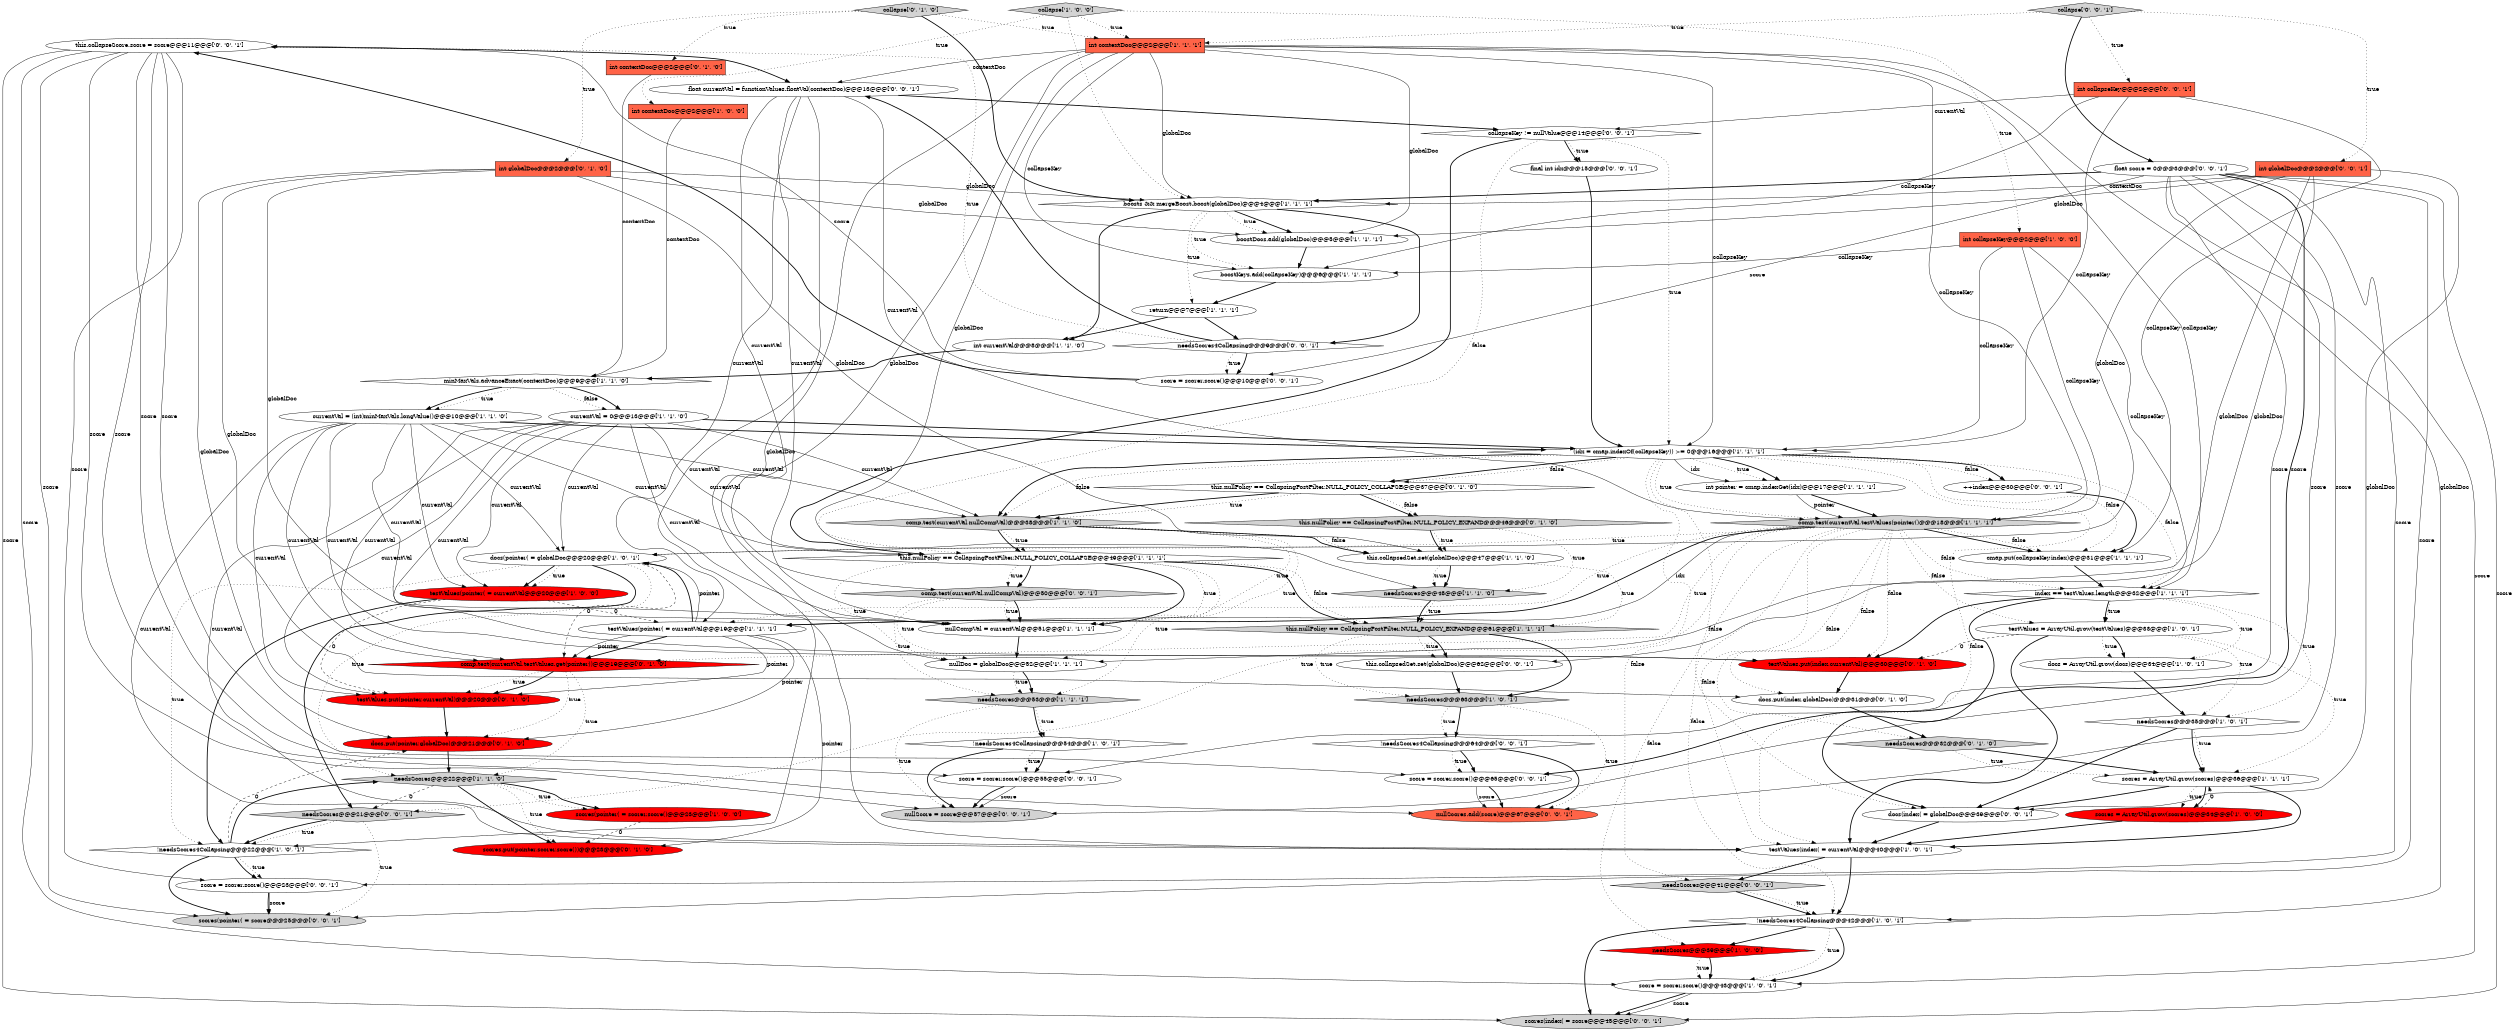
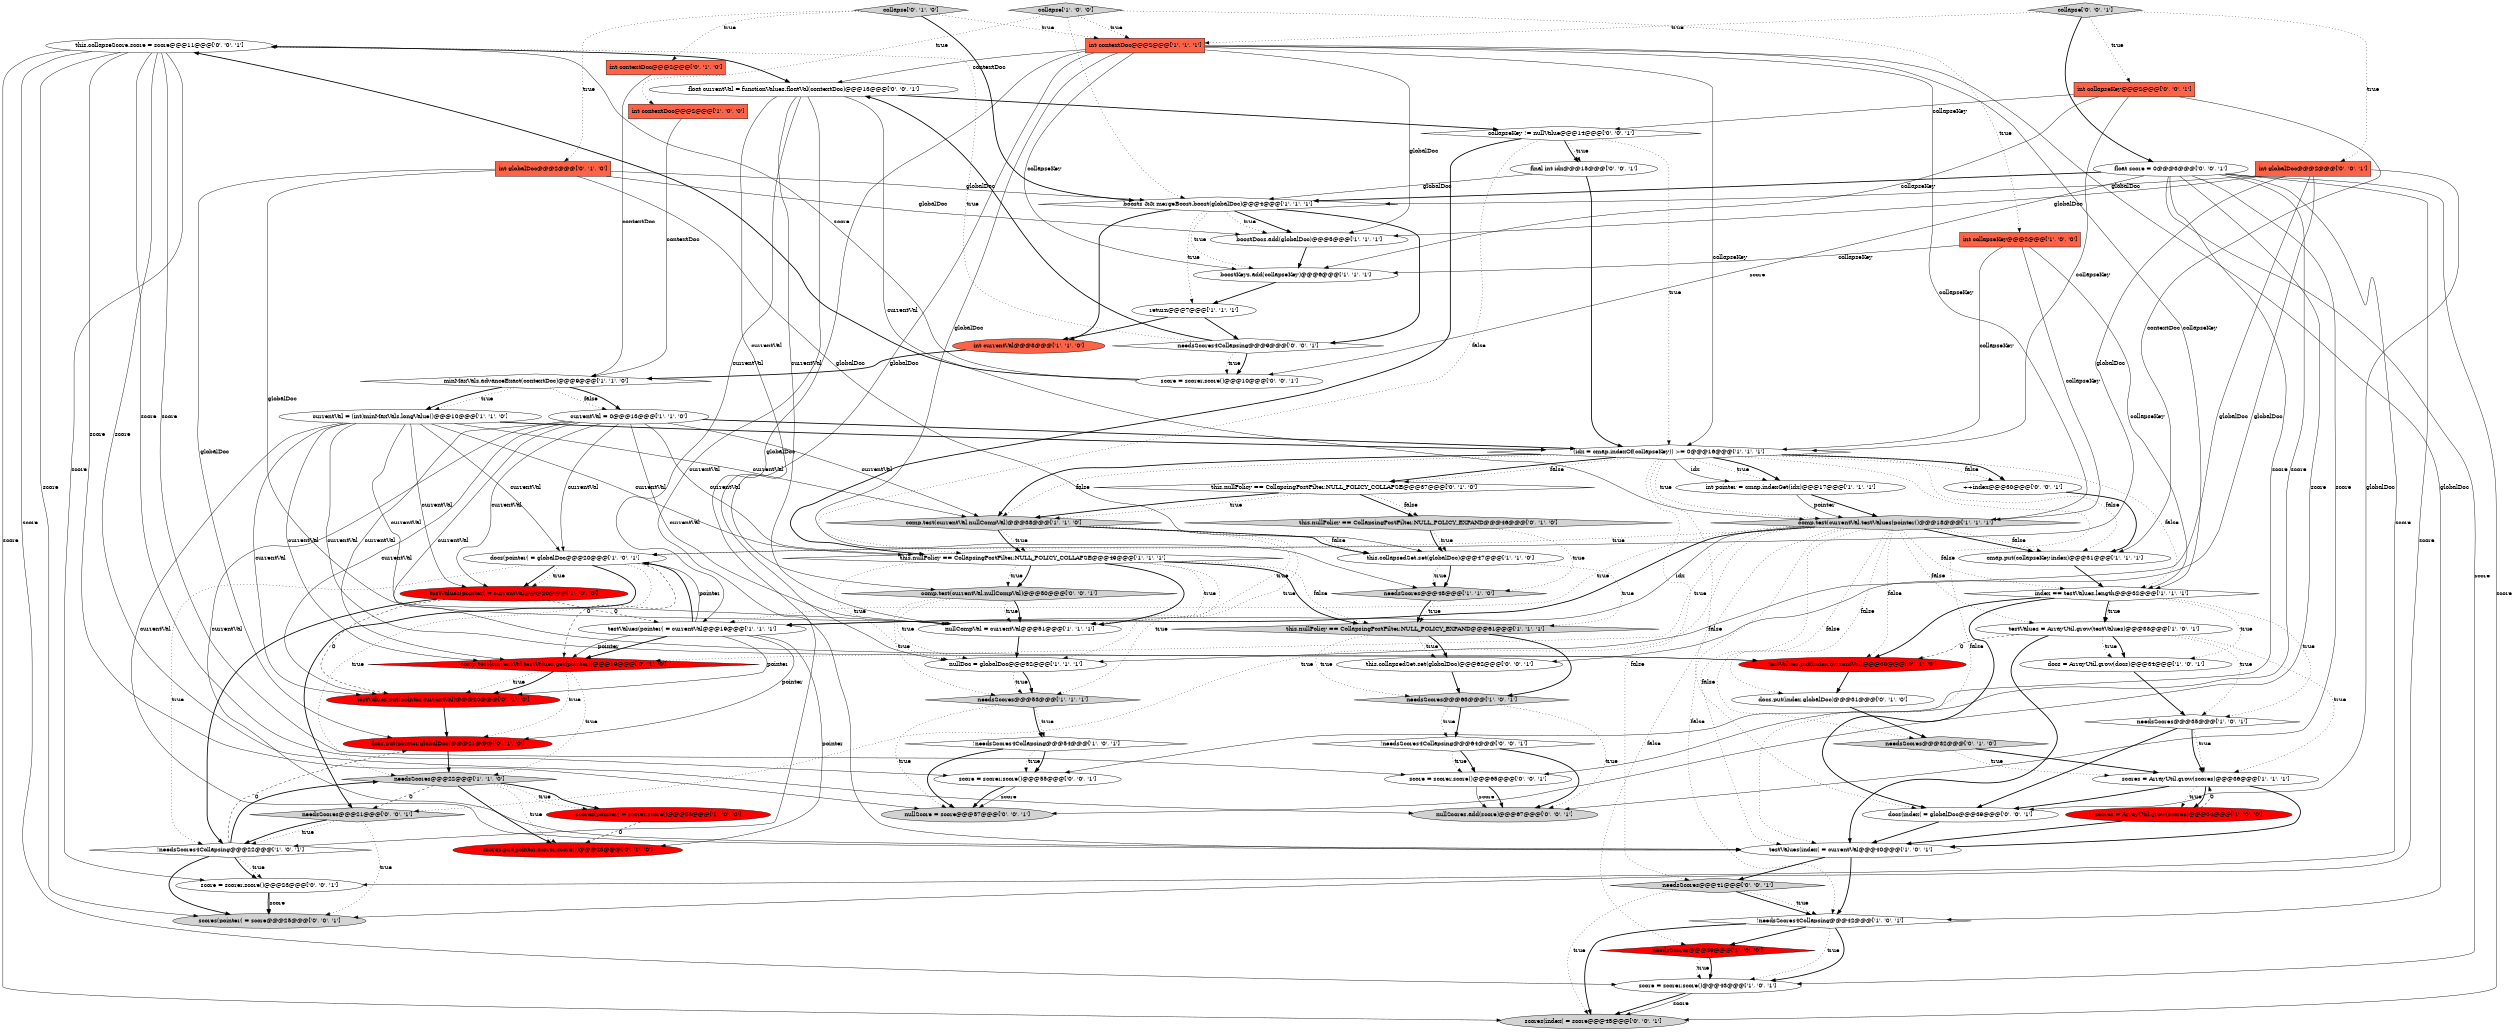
edge "int collapseKey@@@2@@@['0', '0', '1']" -> "collapseKey != nullValue@@@14@@@['0', '0', '1']": label "currentVal" -> "collapseKey"
edge "int contextDoc@@@2@@@['1', '1', '1']" -> "boosts && mergeBoost.boost(globalDoc)@@@4@@@['1', '1', '1']": now "final int idx@@@15@@@['0', '0', '1']" -> "boosts && mergeBoost.boost(globalDoc)@@@4@@@['1', '1', '1']"
edge "int globalDoc@@@2@@@['0', '0', '1']" -> "boosts && mergeBoost.boost(globalDoc)@@@4@@@['1', '1', '1']": label "contextDoc" -> "globalDoc"
edge "int collapseKey@@@2@@@['0', '0', '1']" -> "cmap.put(collapseKey,index)@@@31@@@['1', '1', '1']": label "collapseKey" -> "contextDoc"
node "int currentVal@@@8@@@['1', '1', '0']": fillcolor white -> tomato
edge "int globalDoc@@@2@@@['0', '1', '0']" -> "docs.put(index,globalDoc)@@@31@@@['0', '1', '0']": removed, label "globalDoc"
edge "float score = 0@@@3@@@['0', '0', '1']" -> "score = scorer.score()@@@65@@@['0', '0', '1']": style bold -> solid
node "nullScores.add(score)@@@67@@@['0', '0', '1']": fillcolor tomato -> lightgray
edge "needsScores@@@41@@@['0', '0', '1']" -> "scores(index( = score@@@45@@@['0', '0', '1']": added, label "true"
